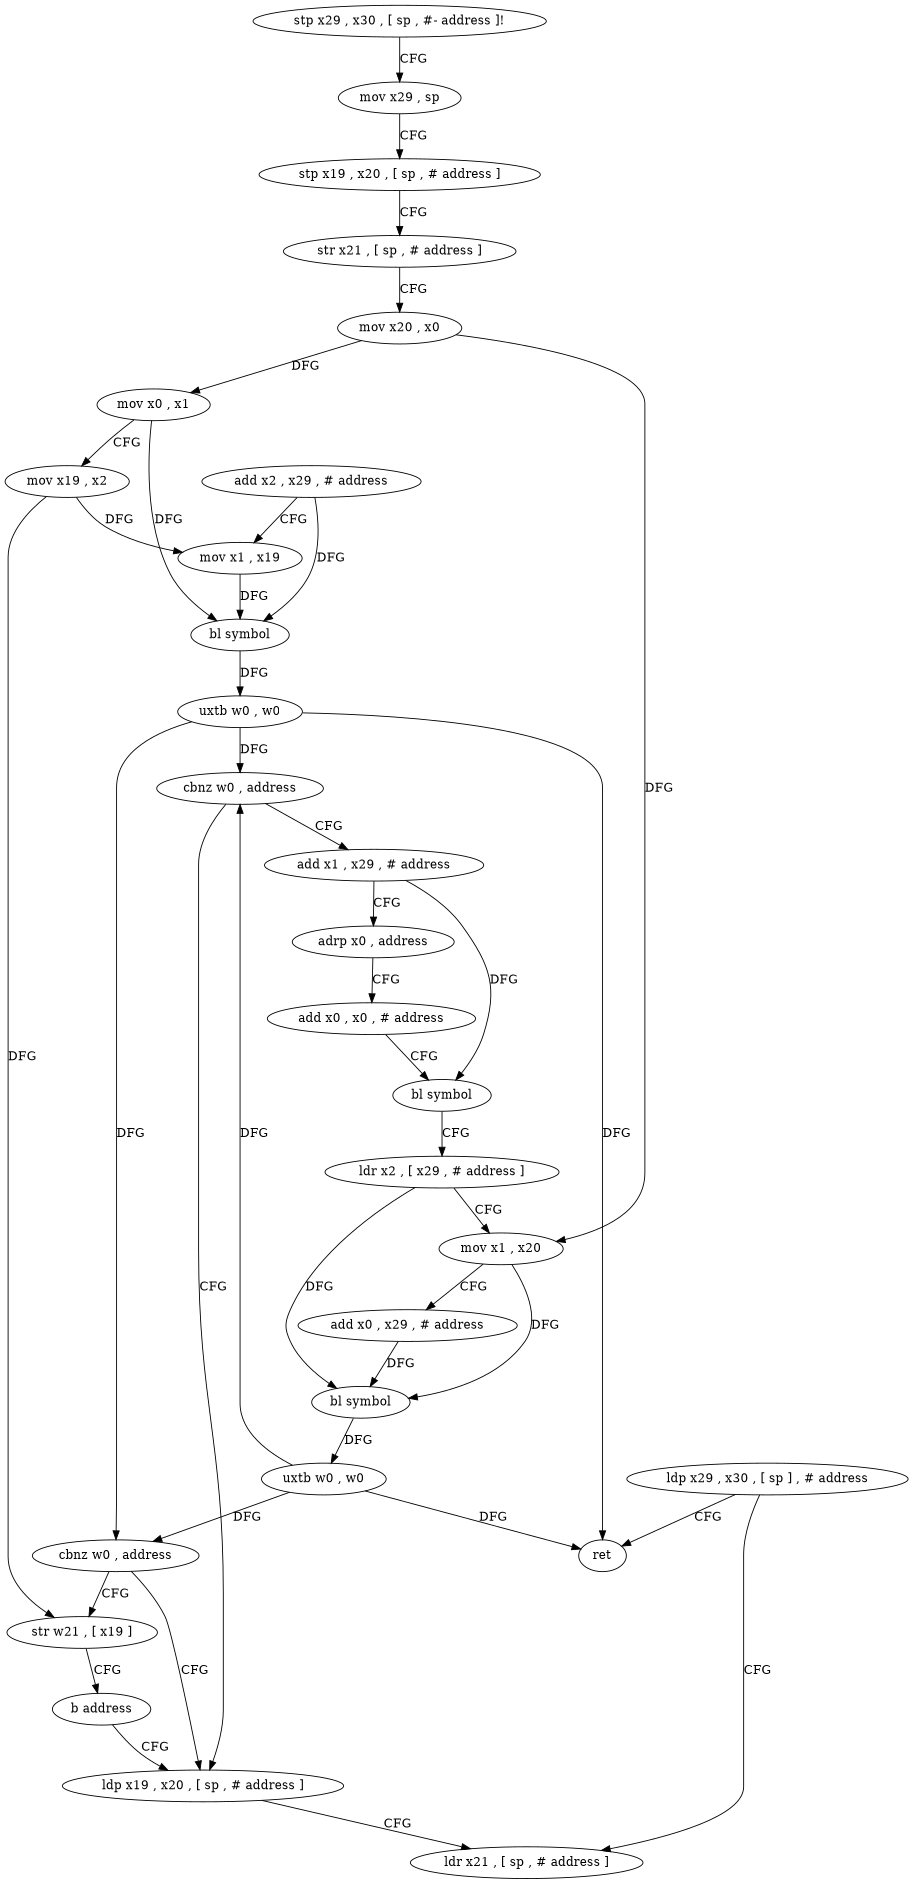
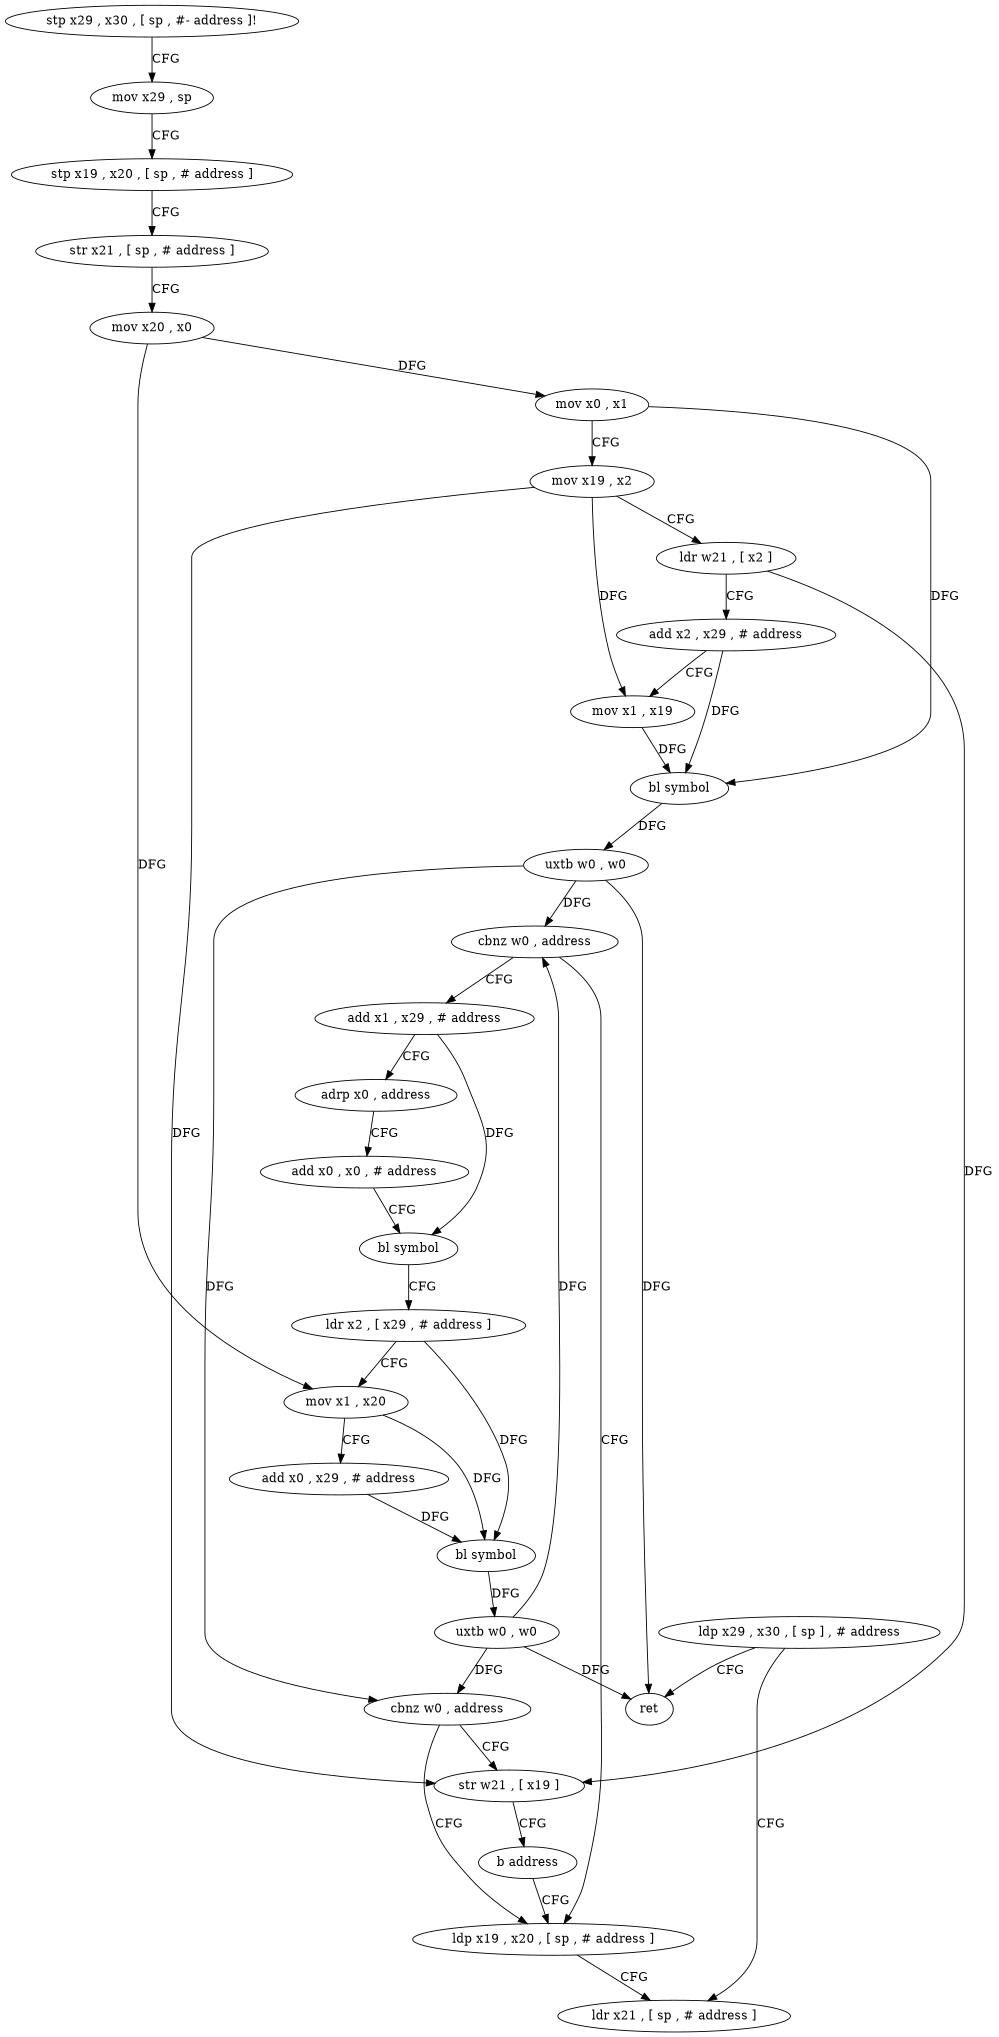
node "ldr w21 , [ x2 ]": added
